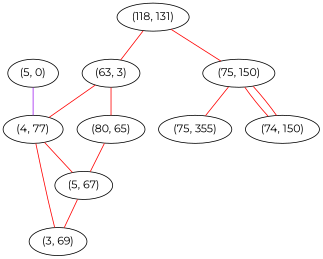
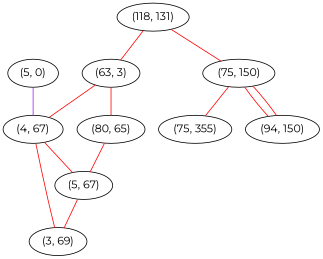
node "(4, 77)": label "(4, 77)" -> "(4, 67)"
node "(74, 150)": label "(74, 150)" -> "(94, 150)"
